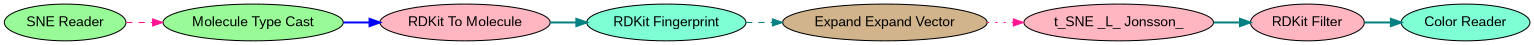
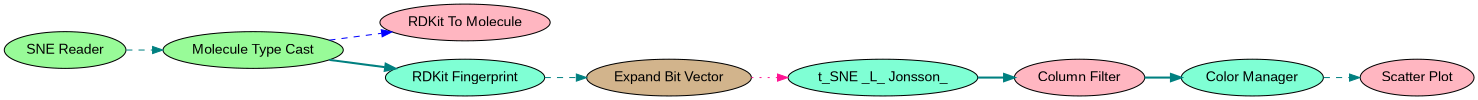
edge "SNE Reader" -> "Molecule Type Cast": color deeppink -> teal
edge "Molecule Type Cast" -> "RDKit To Molecule": style bold -> dashed
edge "RDKit To Molecule" -> "RDKit Fingerprint": now "Molecule Type Cast" -> "RDKit Fingerprint"
node "Expand Expand Vector": label "Expand Expand Vector" -> "Expand Bit Vector"
node "t_SNE _L_ Jonsson_": fillcolor lightpink -> aquamarine
node "RDKit Filter": label "RDKit Filter" -> "Column Filter"
node "Color Reader": label "Color Reader" -> "Color Manager"
node "Scatter Plot": added
